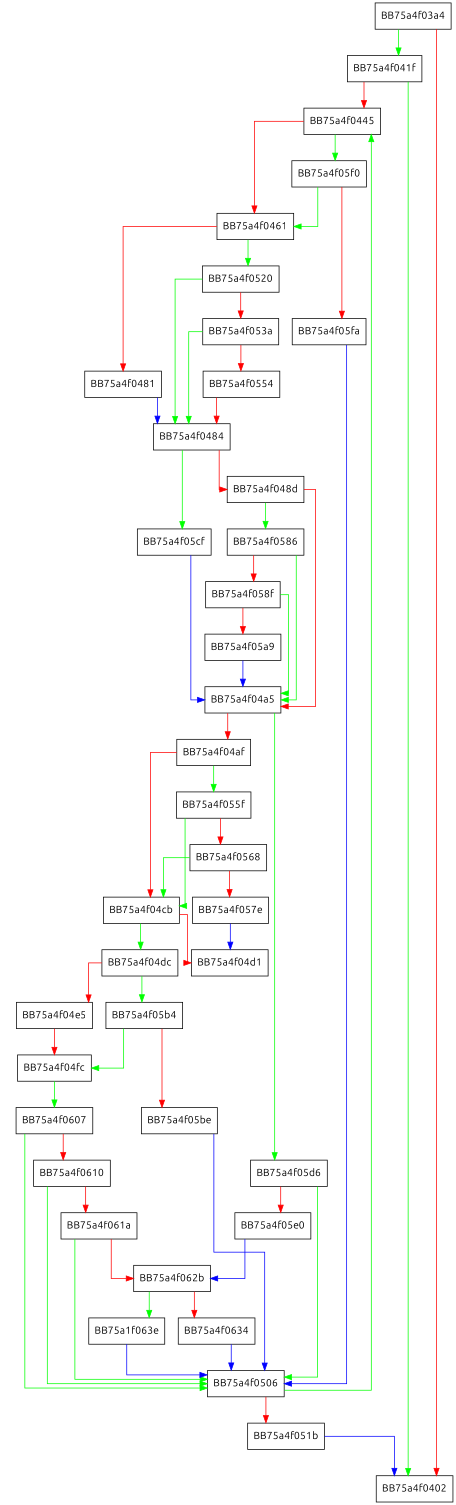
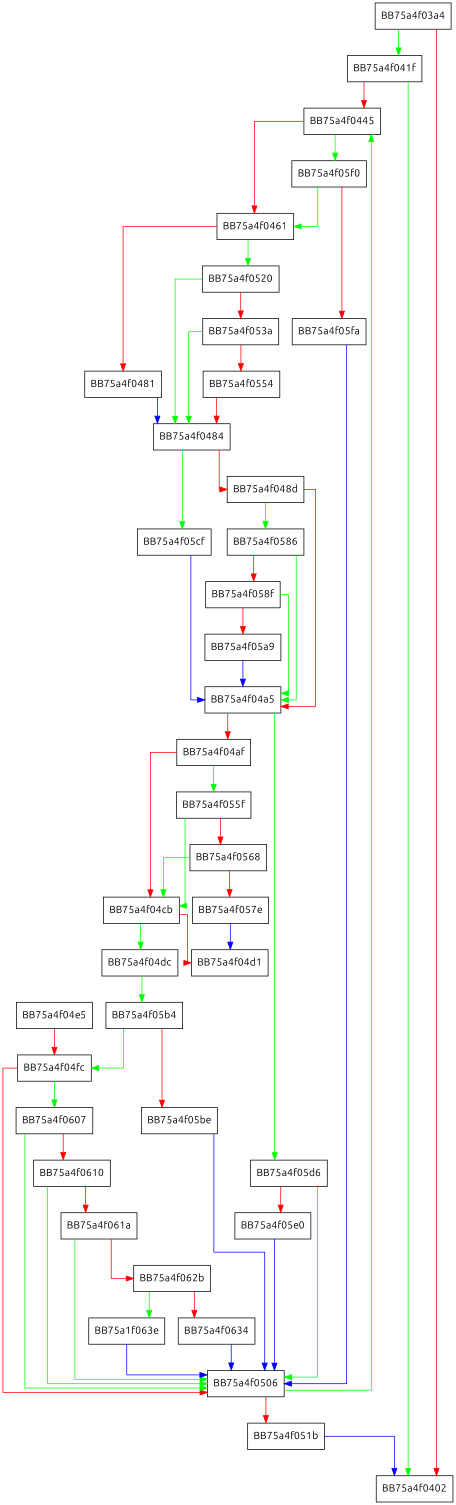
edge "BB75a4f04dc" -> "BB75a4f04e5": removed
edge "BB75a4f05e0" -> "BB75a4f062b": now "BB75a4f05e0" -> "BB75a4f0506"
edge "BB75a4f04fc" -> "BB75a4f0506": added
